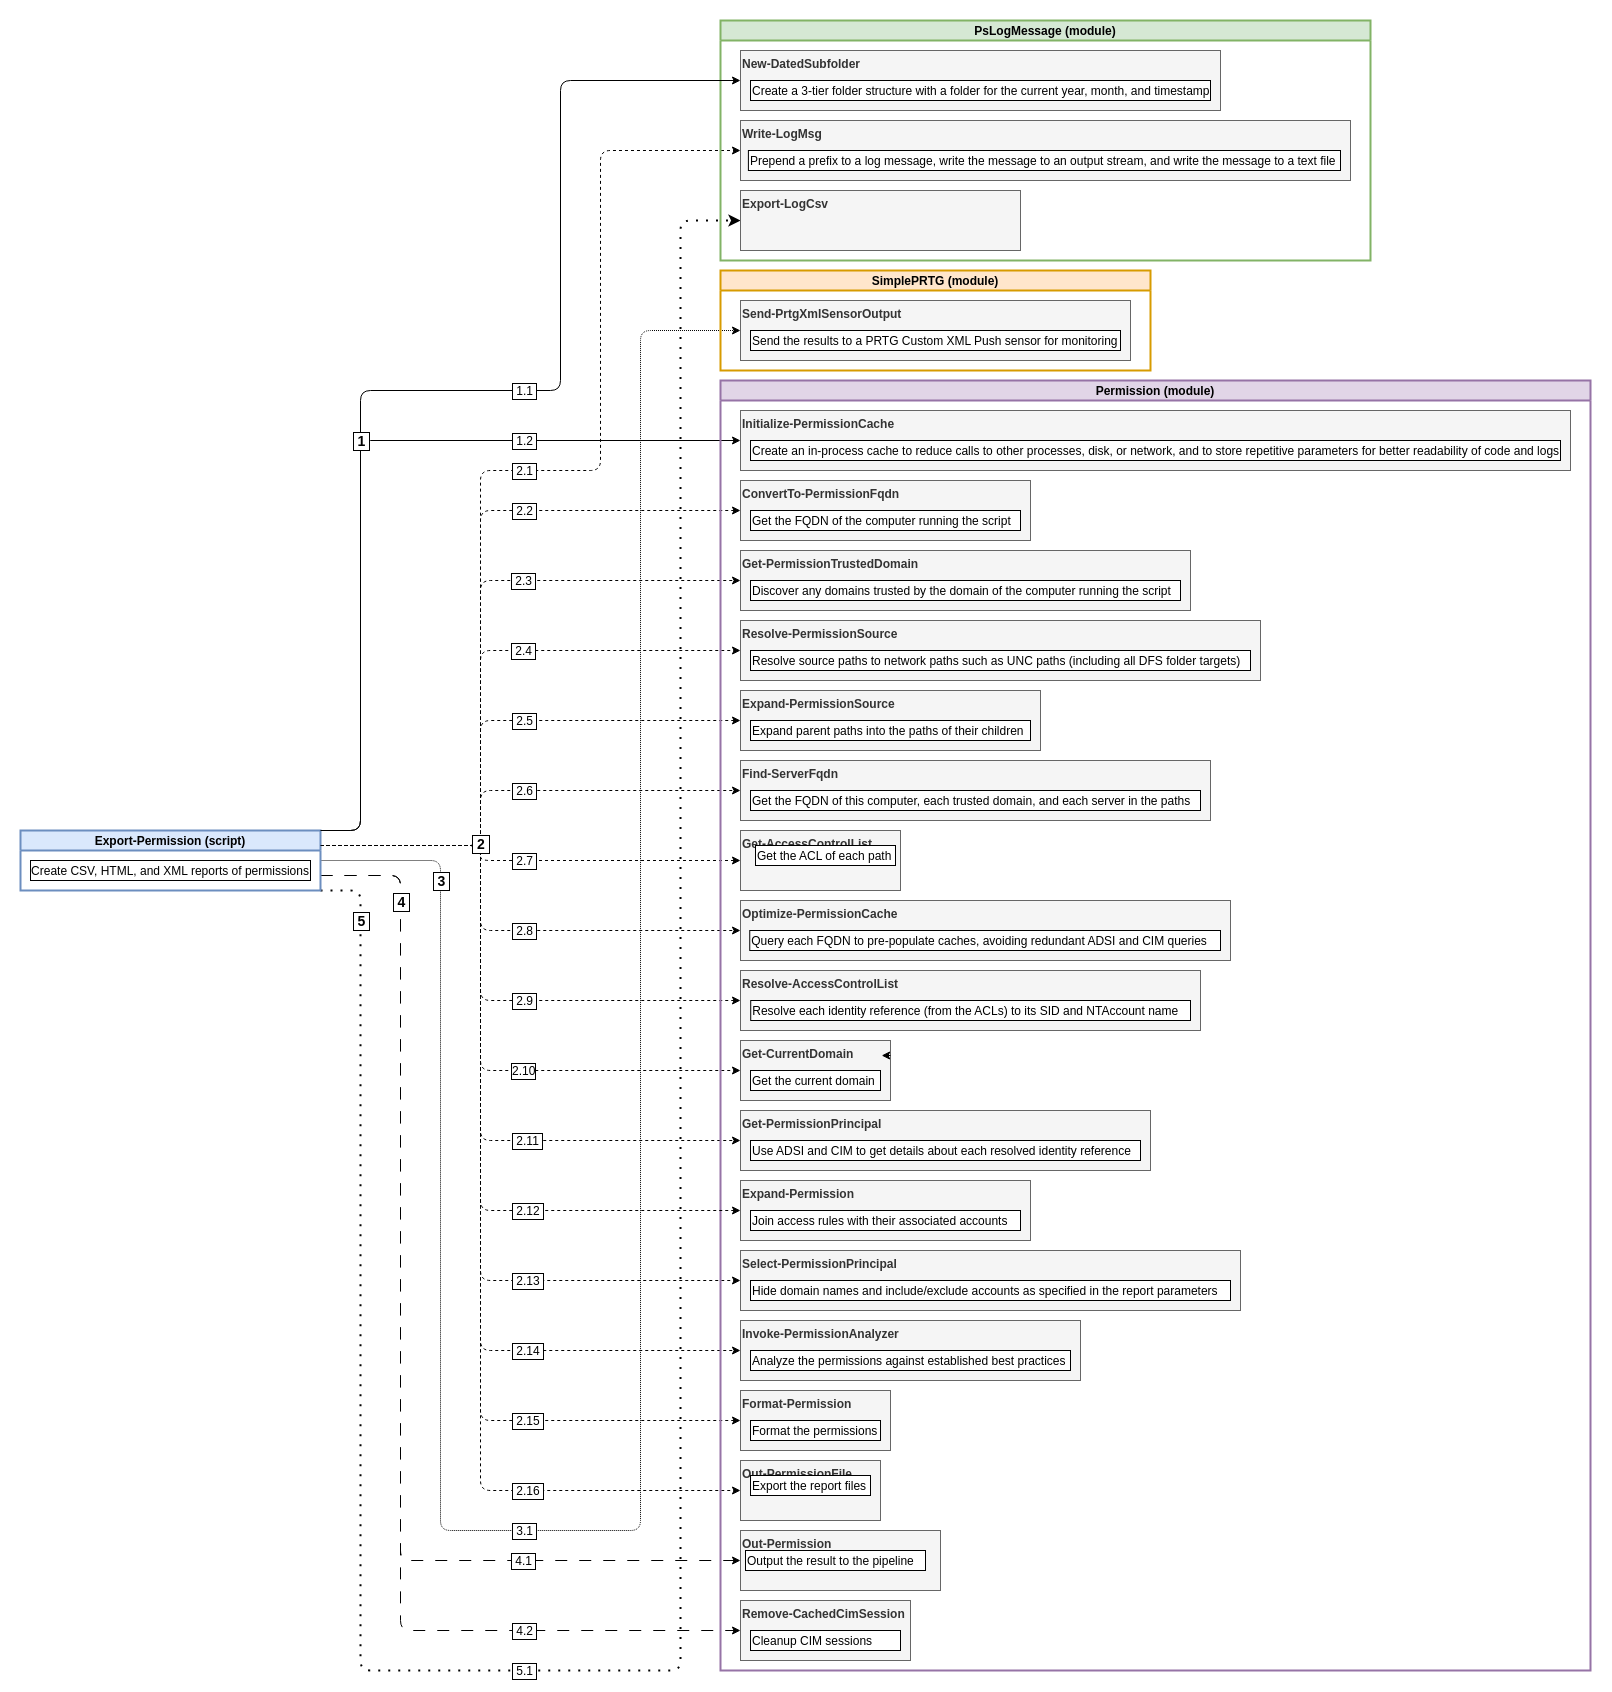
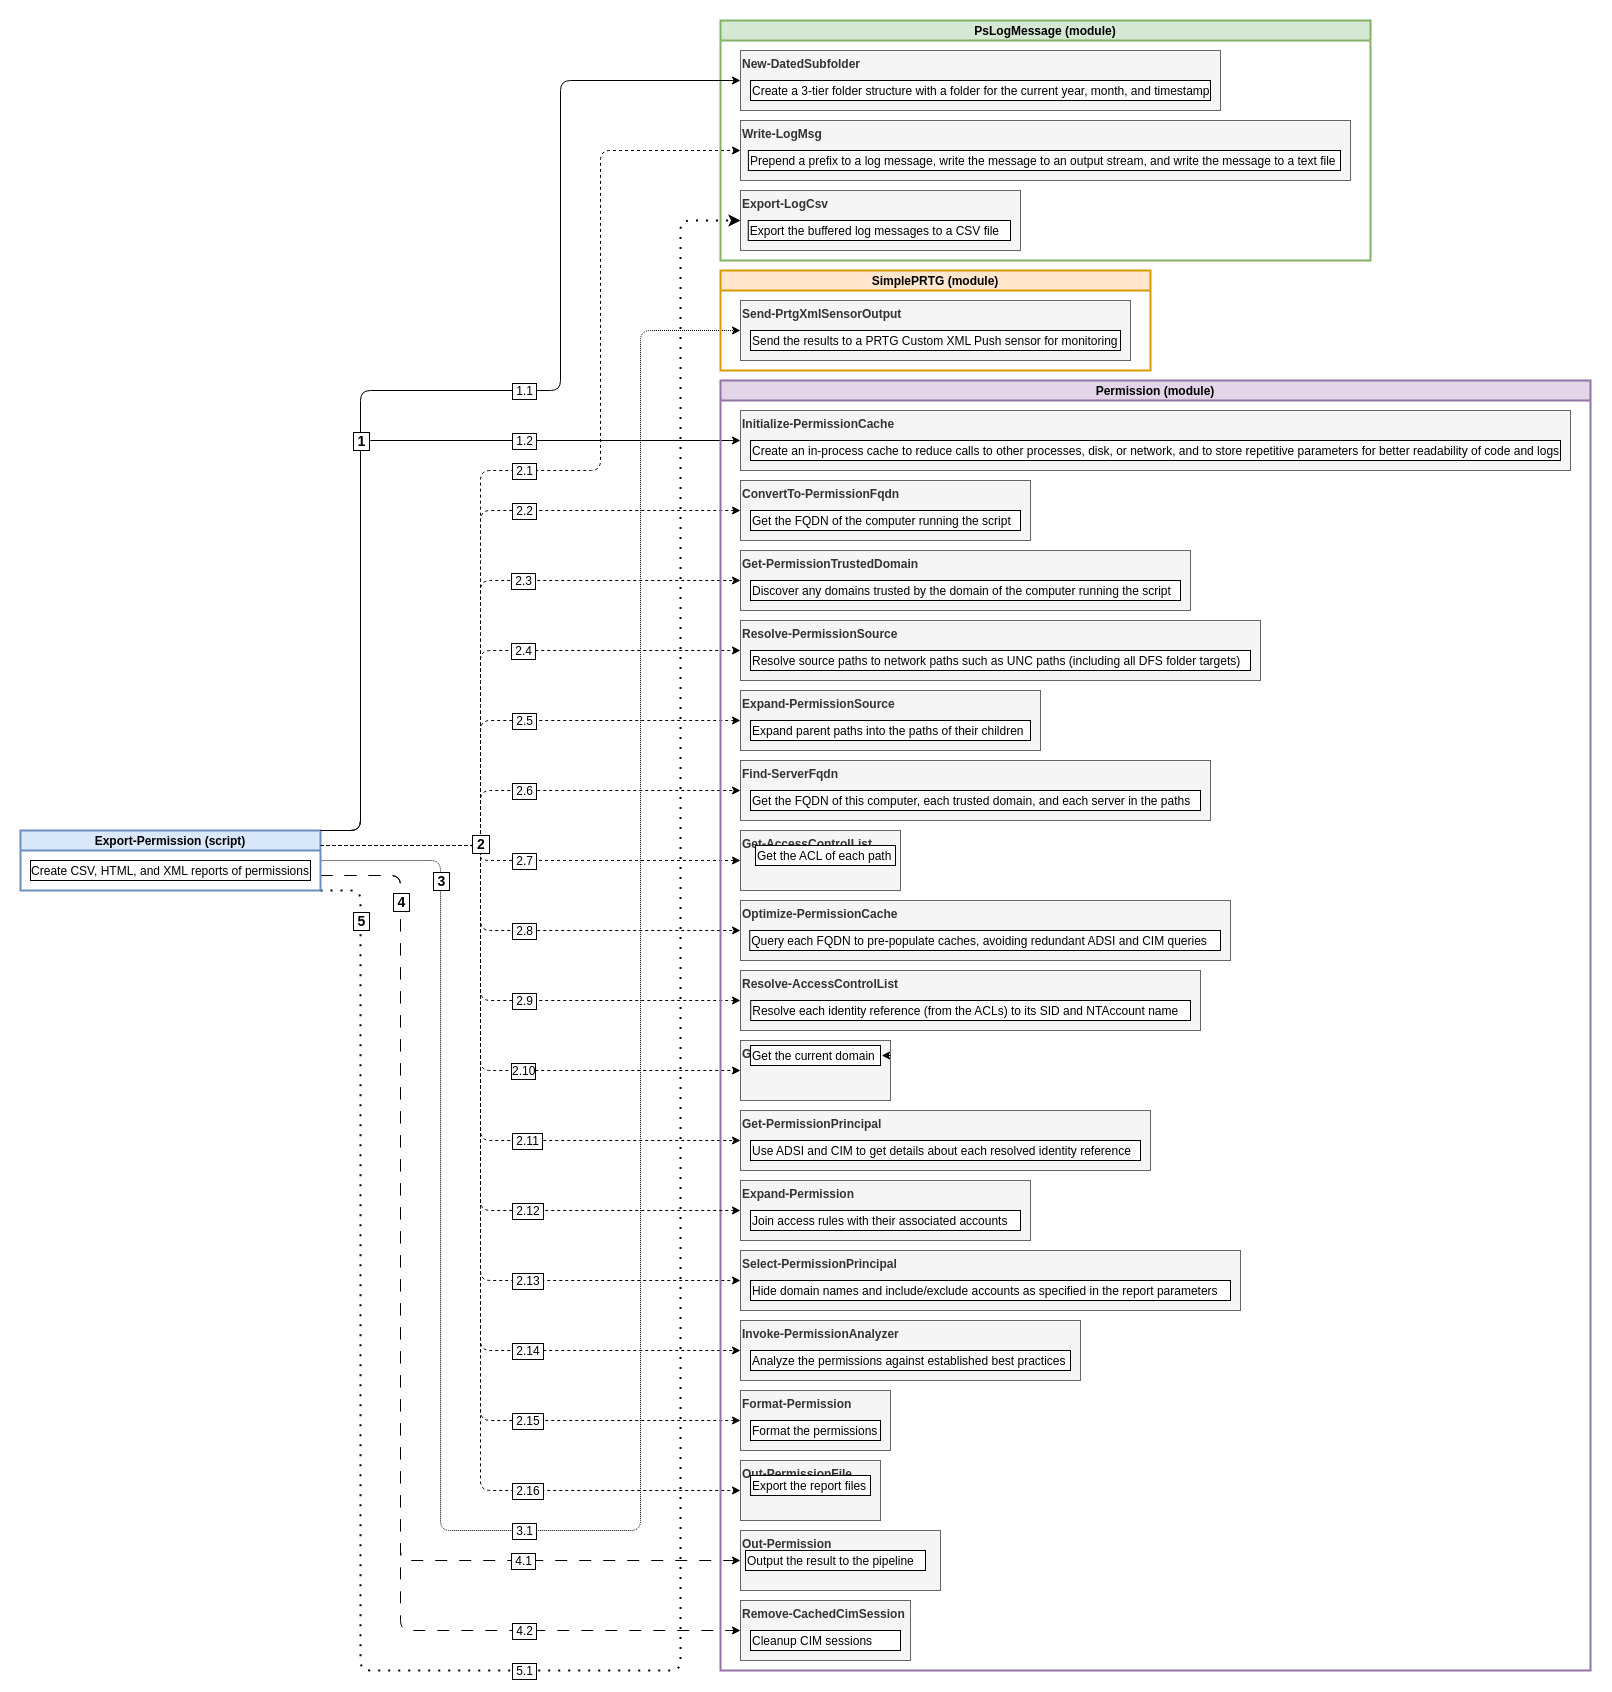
node "Export the buffered log messages to a CSV file": added
node "Get the current domain": moved (816, 1081) -> (816, 1056)
